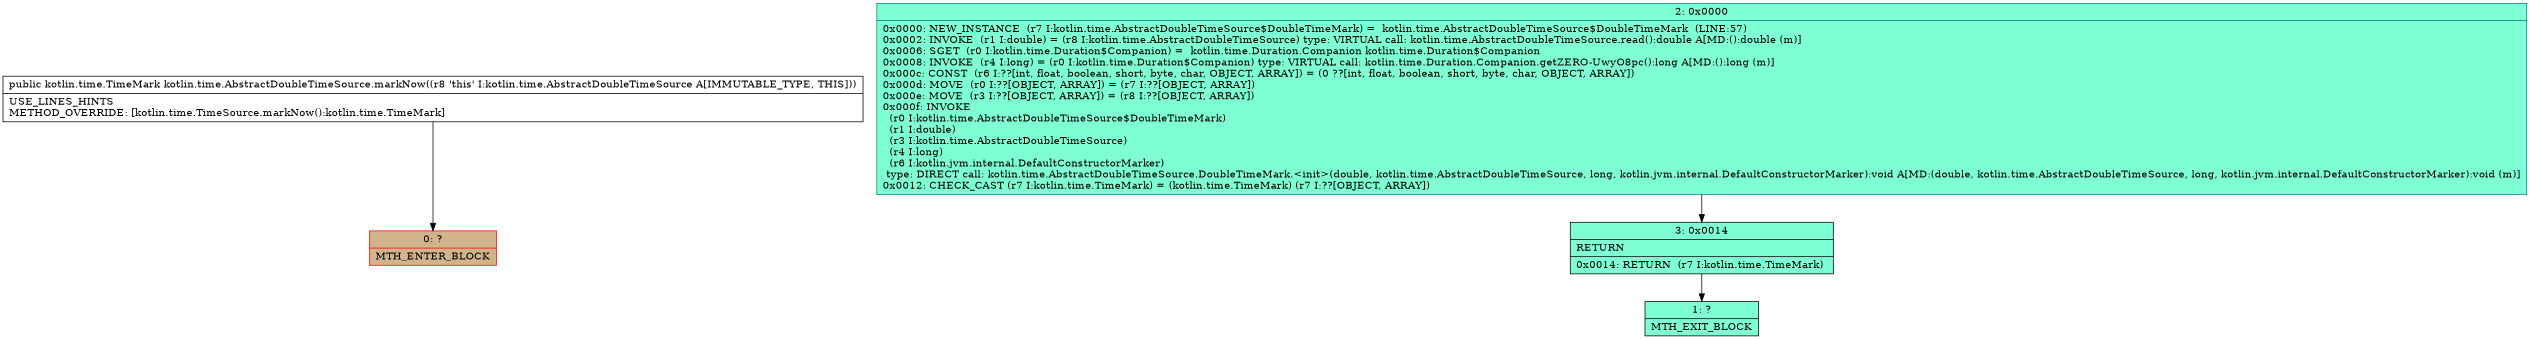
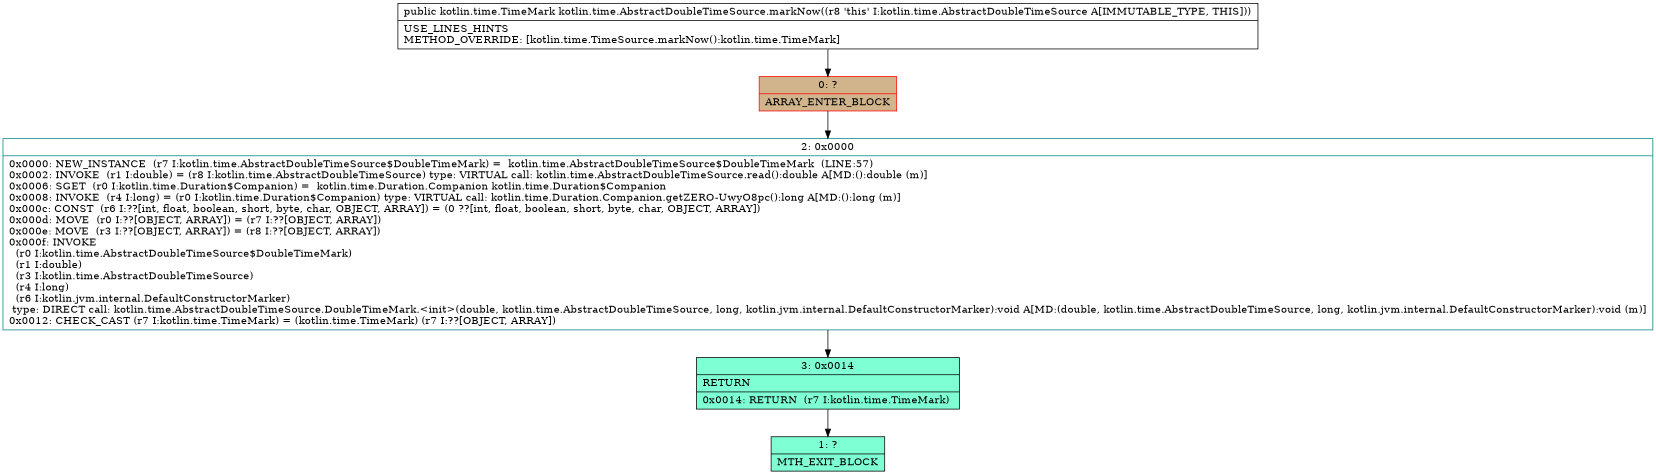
node "2: 0x0000": fillcolor aquamarine -> white
edge "0: ?" -> "2: 0x0000": added
node "0: ?": text "MTH_ENTER_BLOCK" -> "ARRAY_ENTER_BLOCK"
